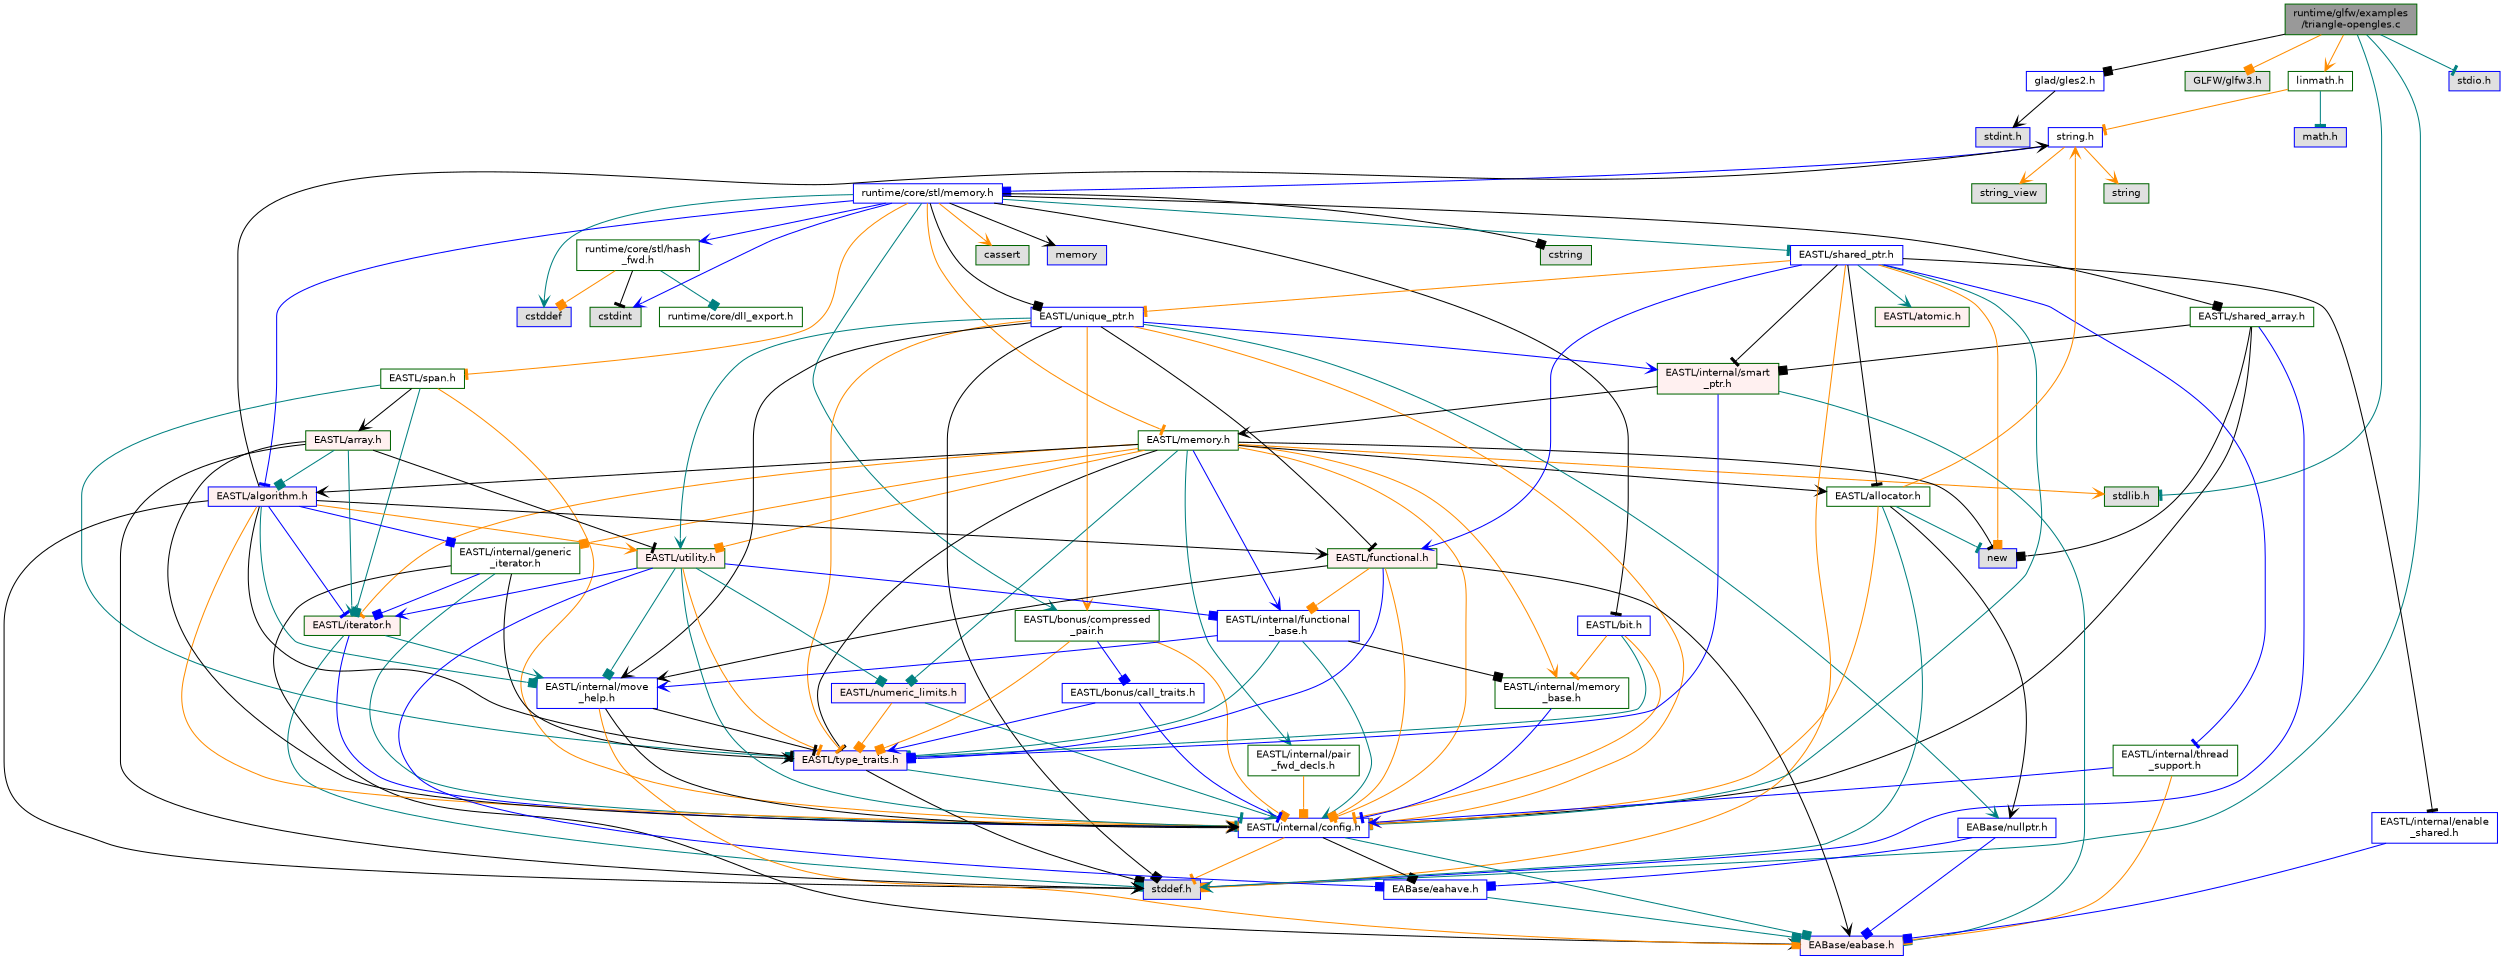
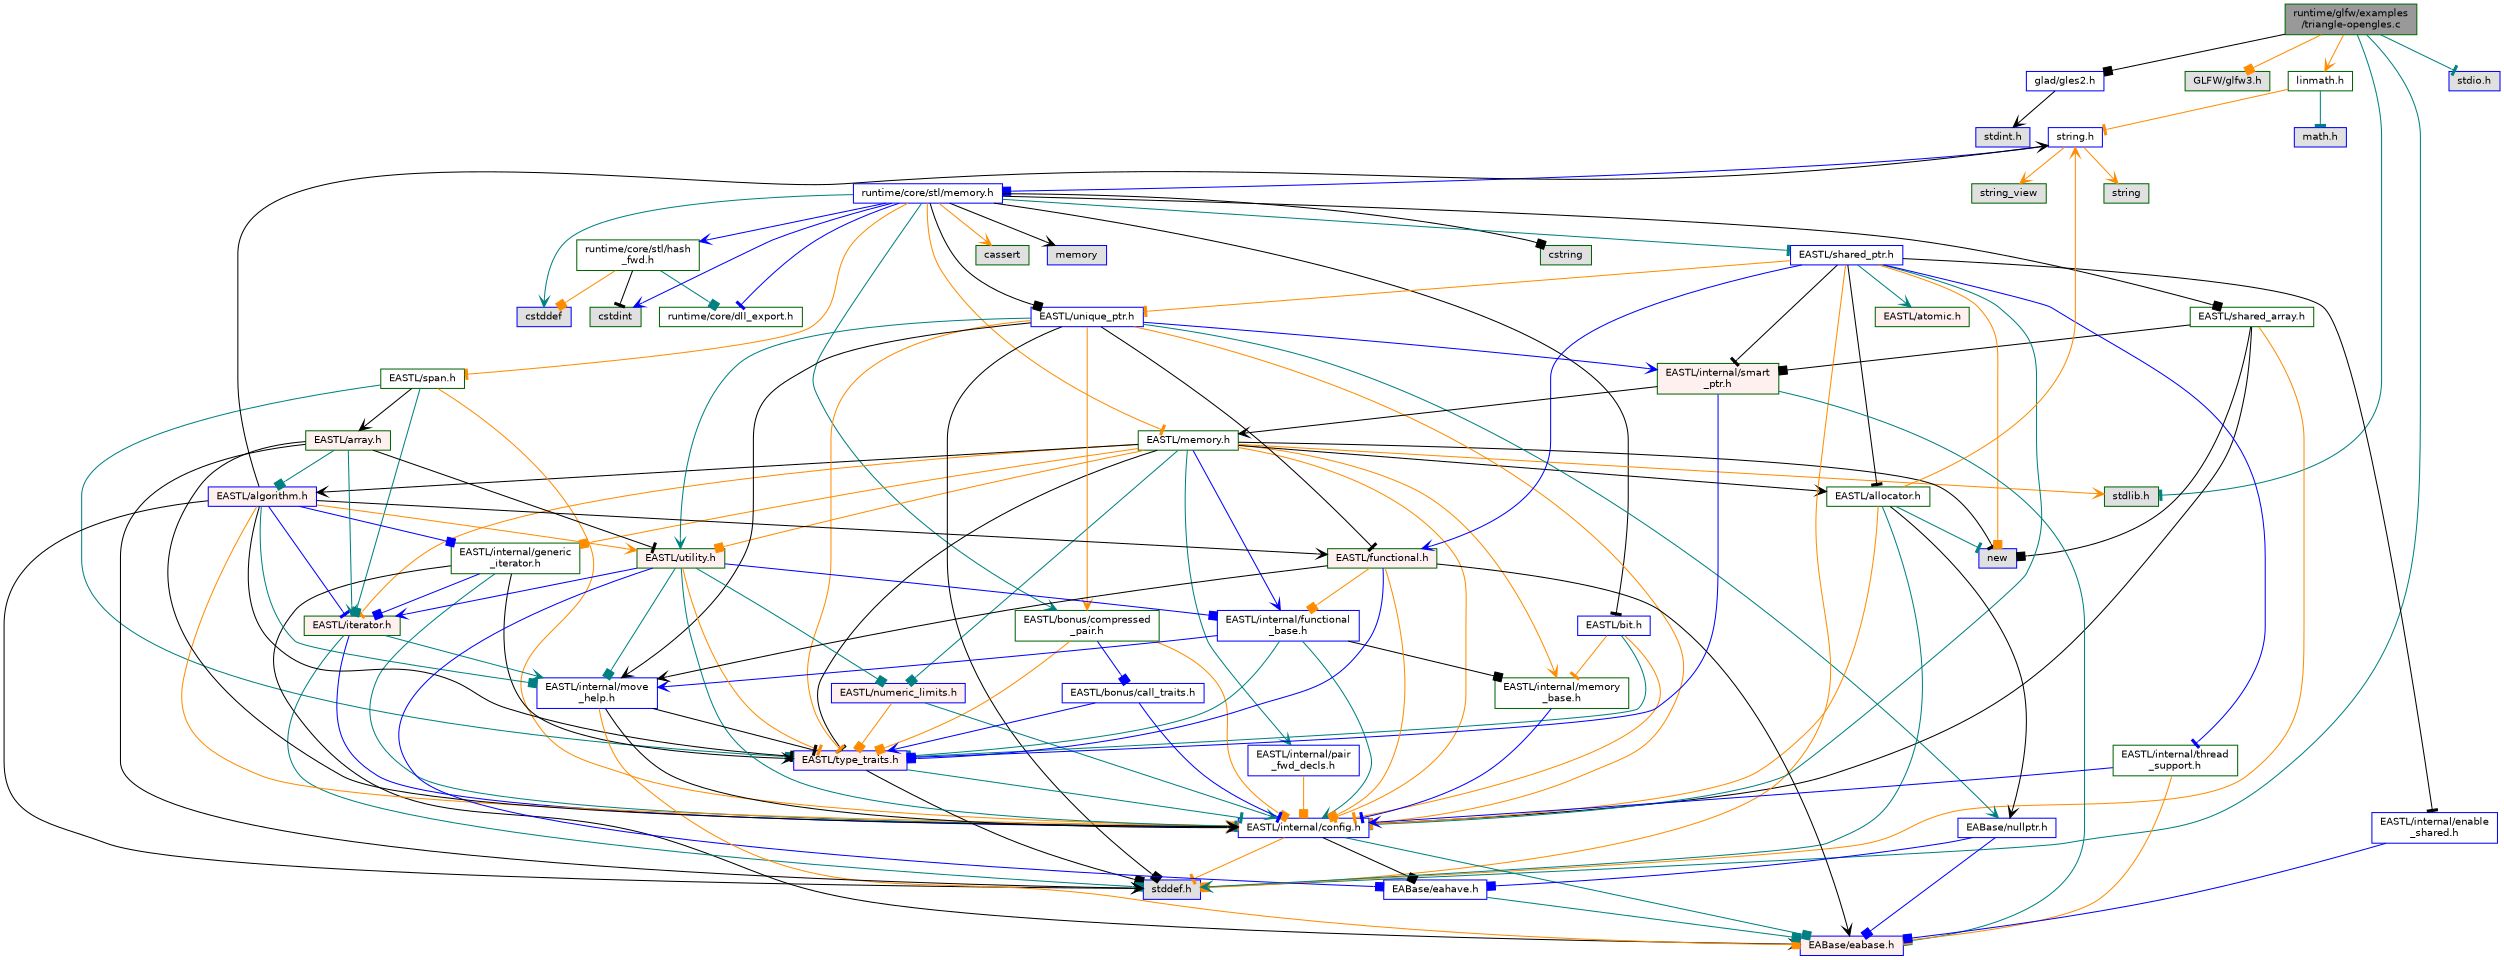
edge "runtime/core/stl/memory.h" -> "EASTL/algorithm.h": now "runtime/core/stl/memory.h" -> "runtime/core/dll_export.h"
node "EASTL/internal/pair _fwd_decls.h": color darkgreen -> blue
edge "EASTL/shared_array.h" -> "stddef.h": color blue -> darkorange
